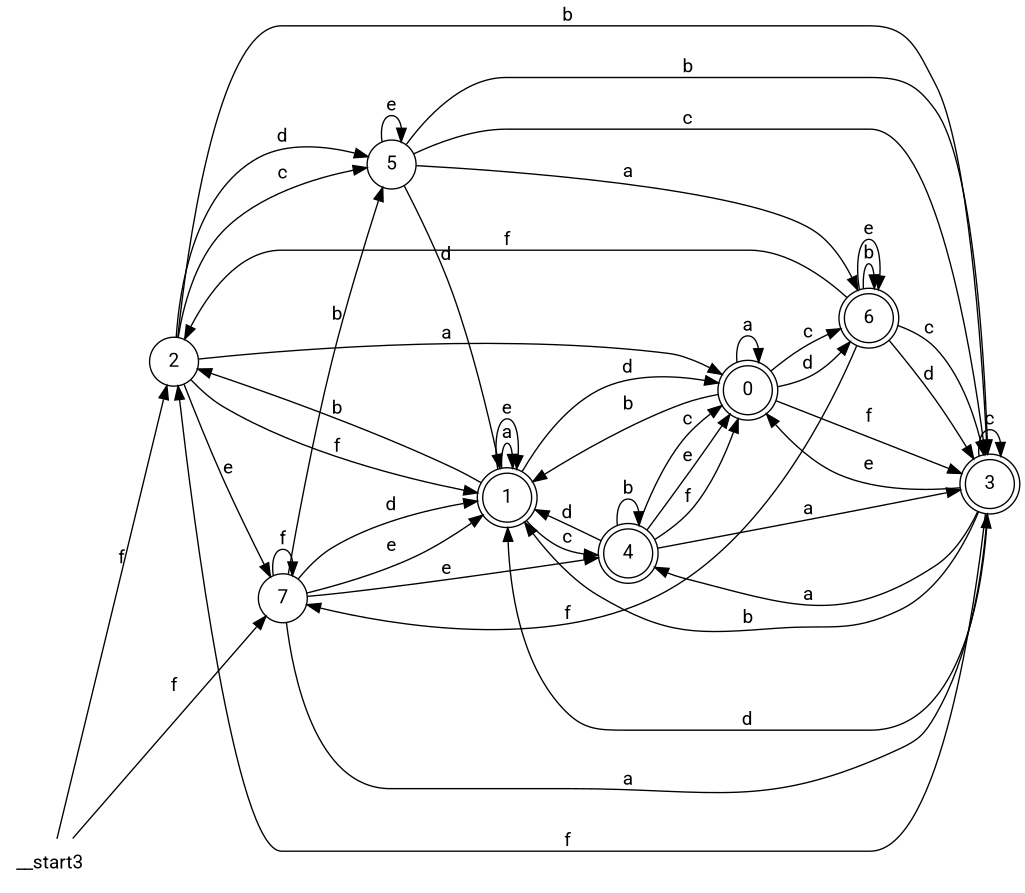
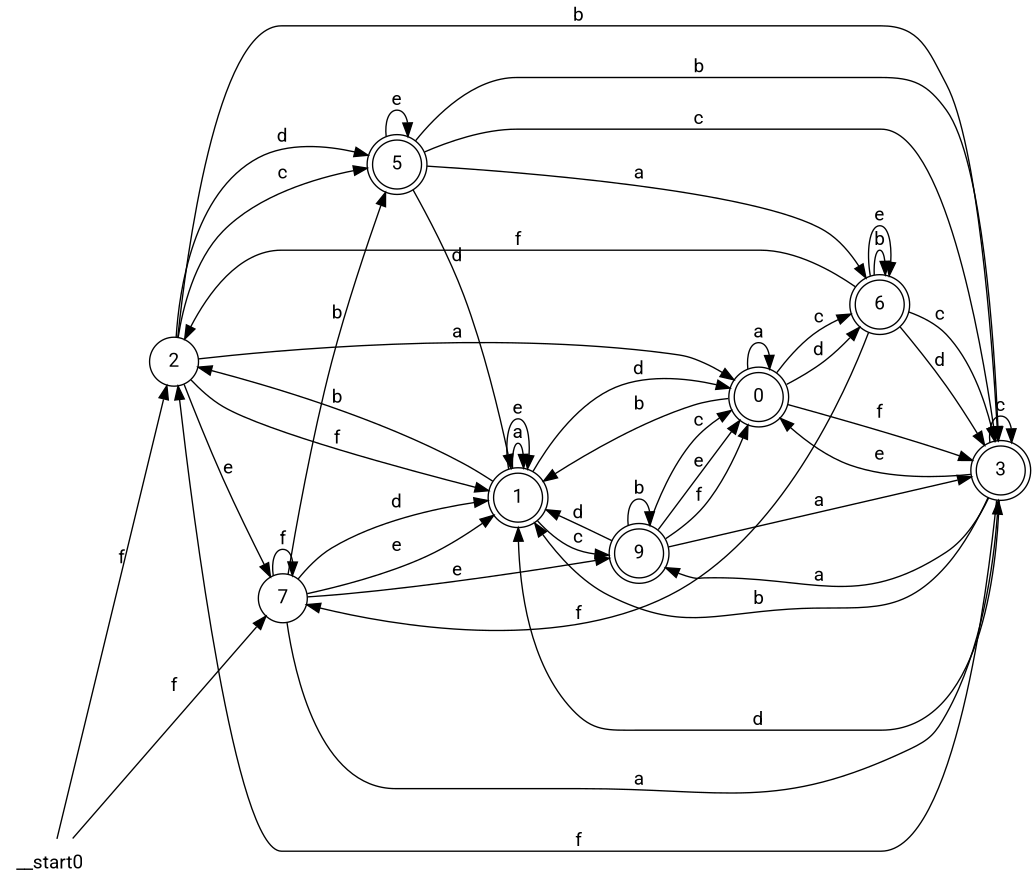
node "5": shape circle -> doublecircle
node "4": label "4" -> "9"
node "__start3": label "__start3" -> "__start0"
